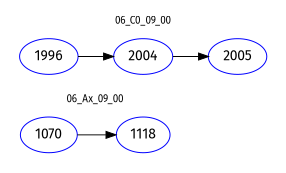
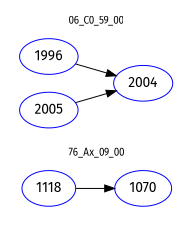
cluster "06_C0_09_00": label "06_C0_09_00" -> "06_C0_59_00"
edge "2004" -> "2005": reversed
cluster "06_Ax_09_00": label "06_Ax_09_00" -> "76_Ax_09_00"
edge "1070" -> "1118": reversed
